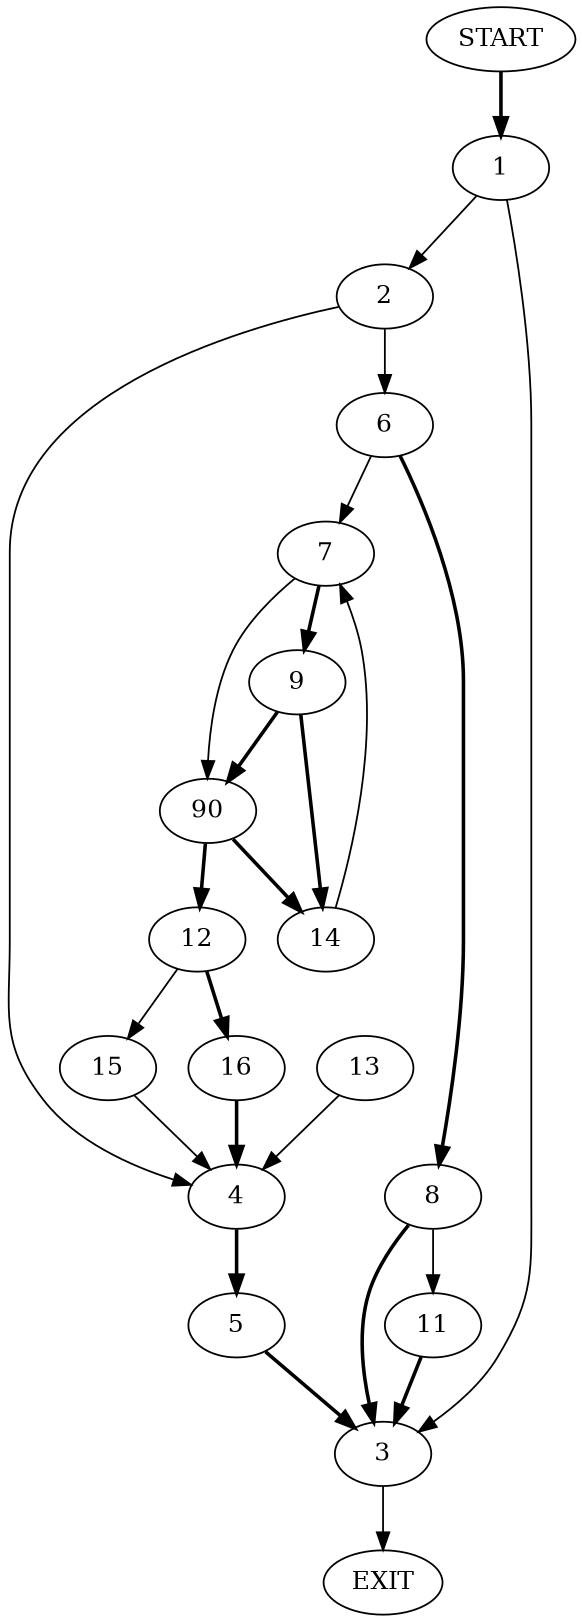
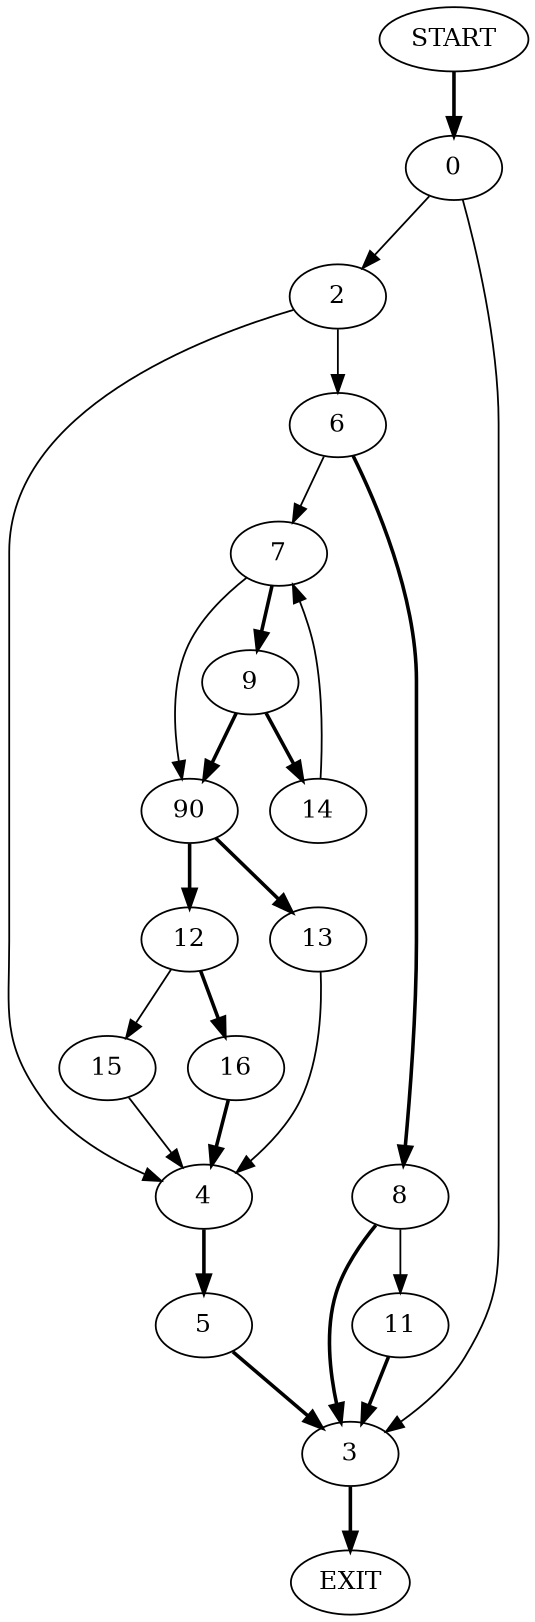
node "1": label "1" -> "0"
edge "90" -> "14": now "90" -> "13"
edge "3" -> "EXIT": style solid -> bold
